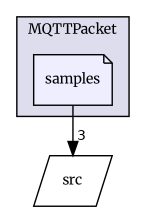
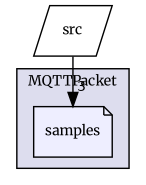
edge "samples" -> "src": reversed
